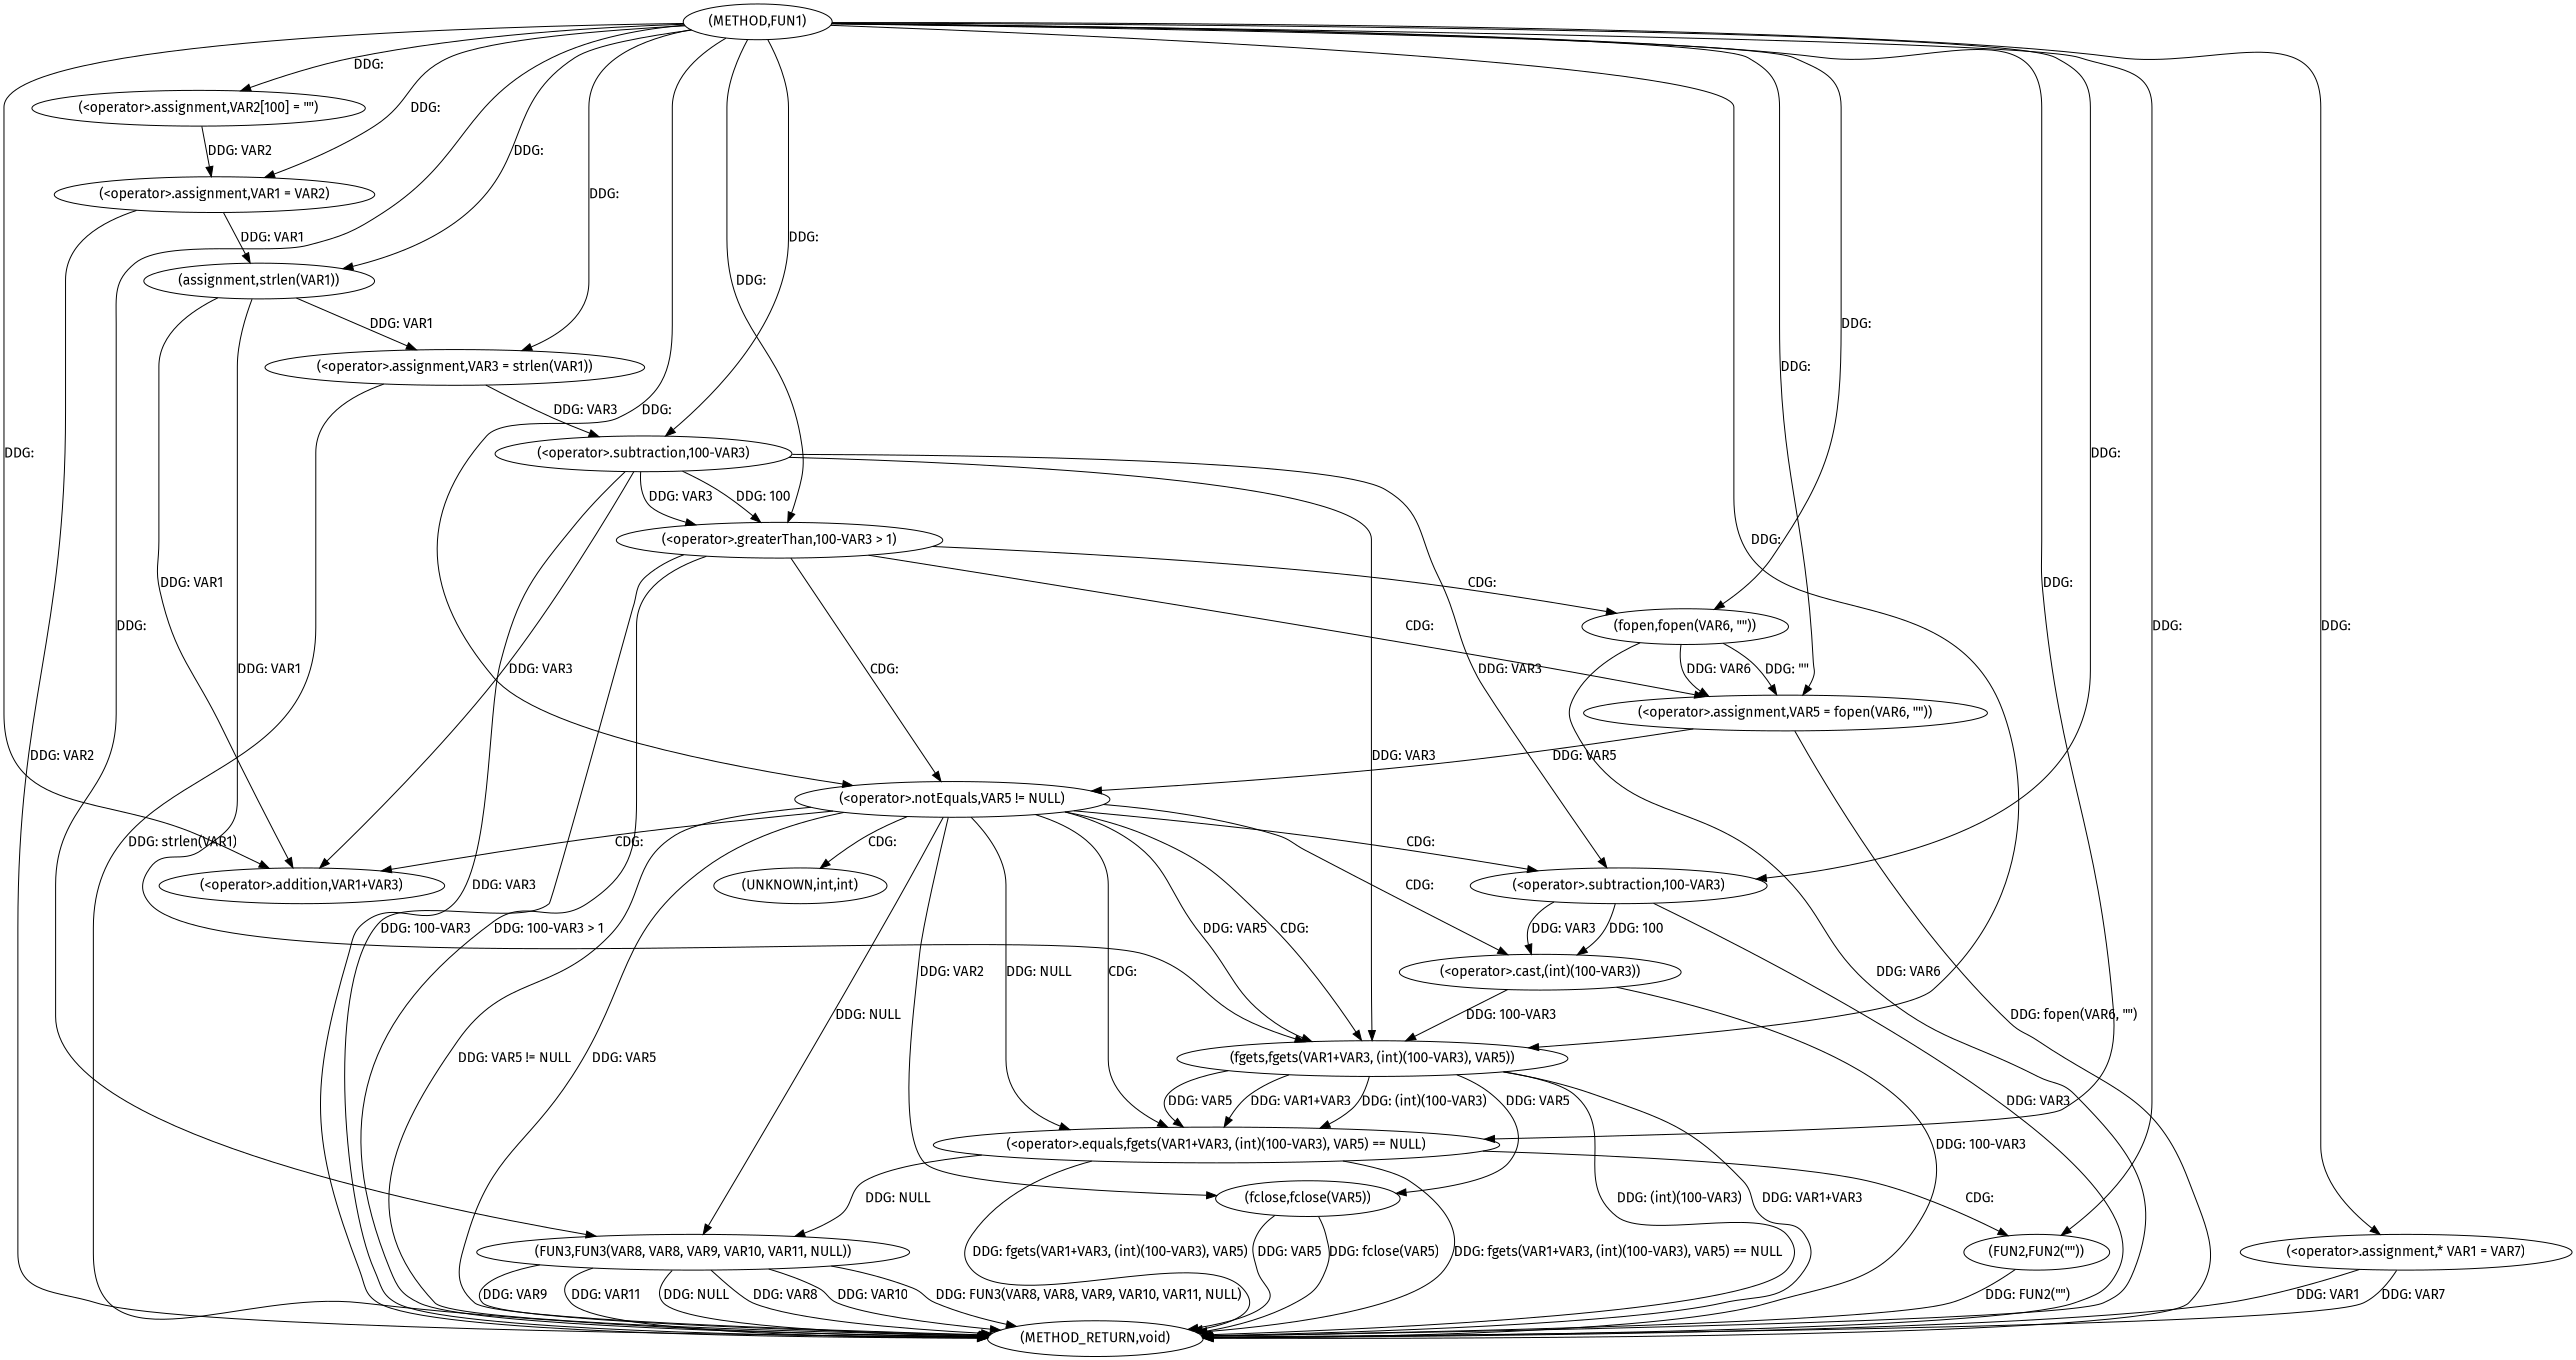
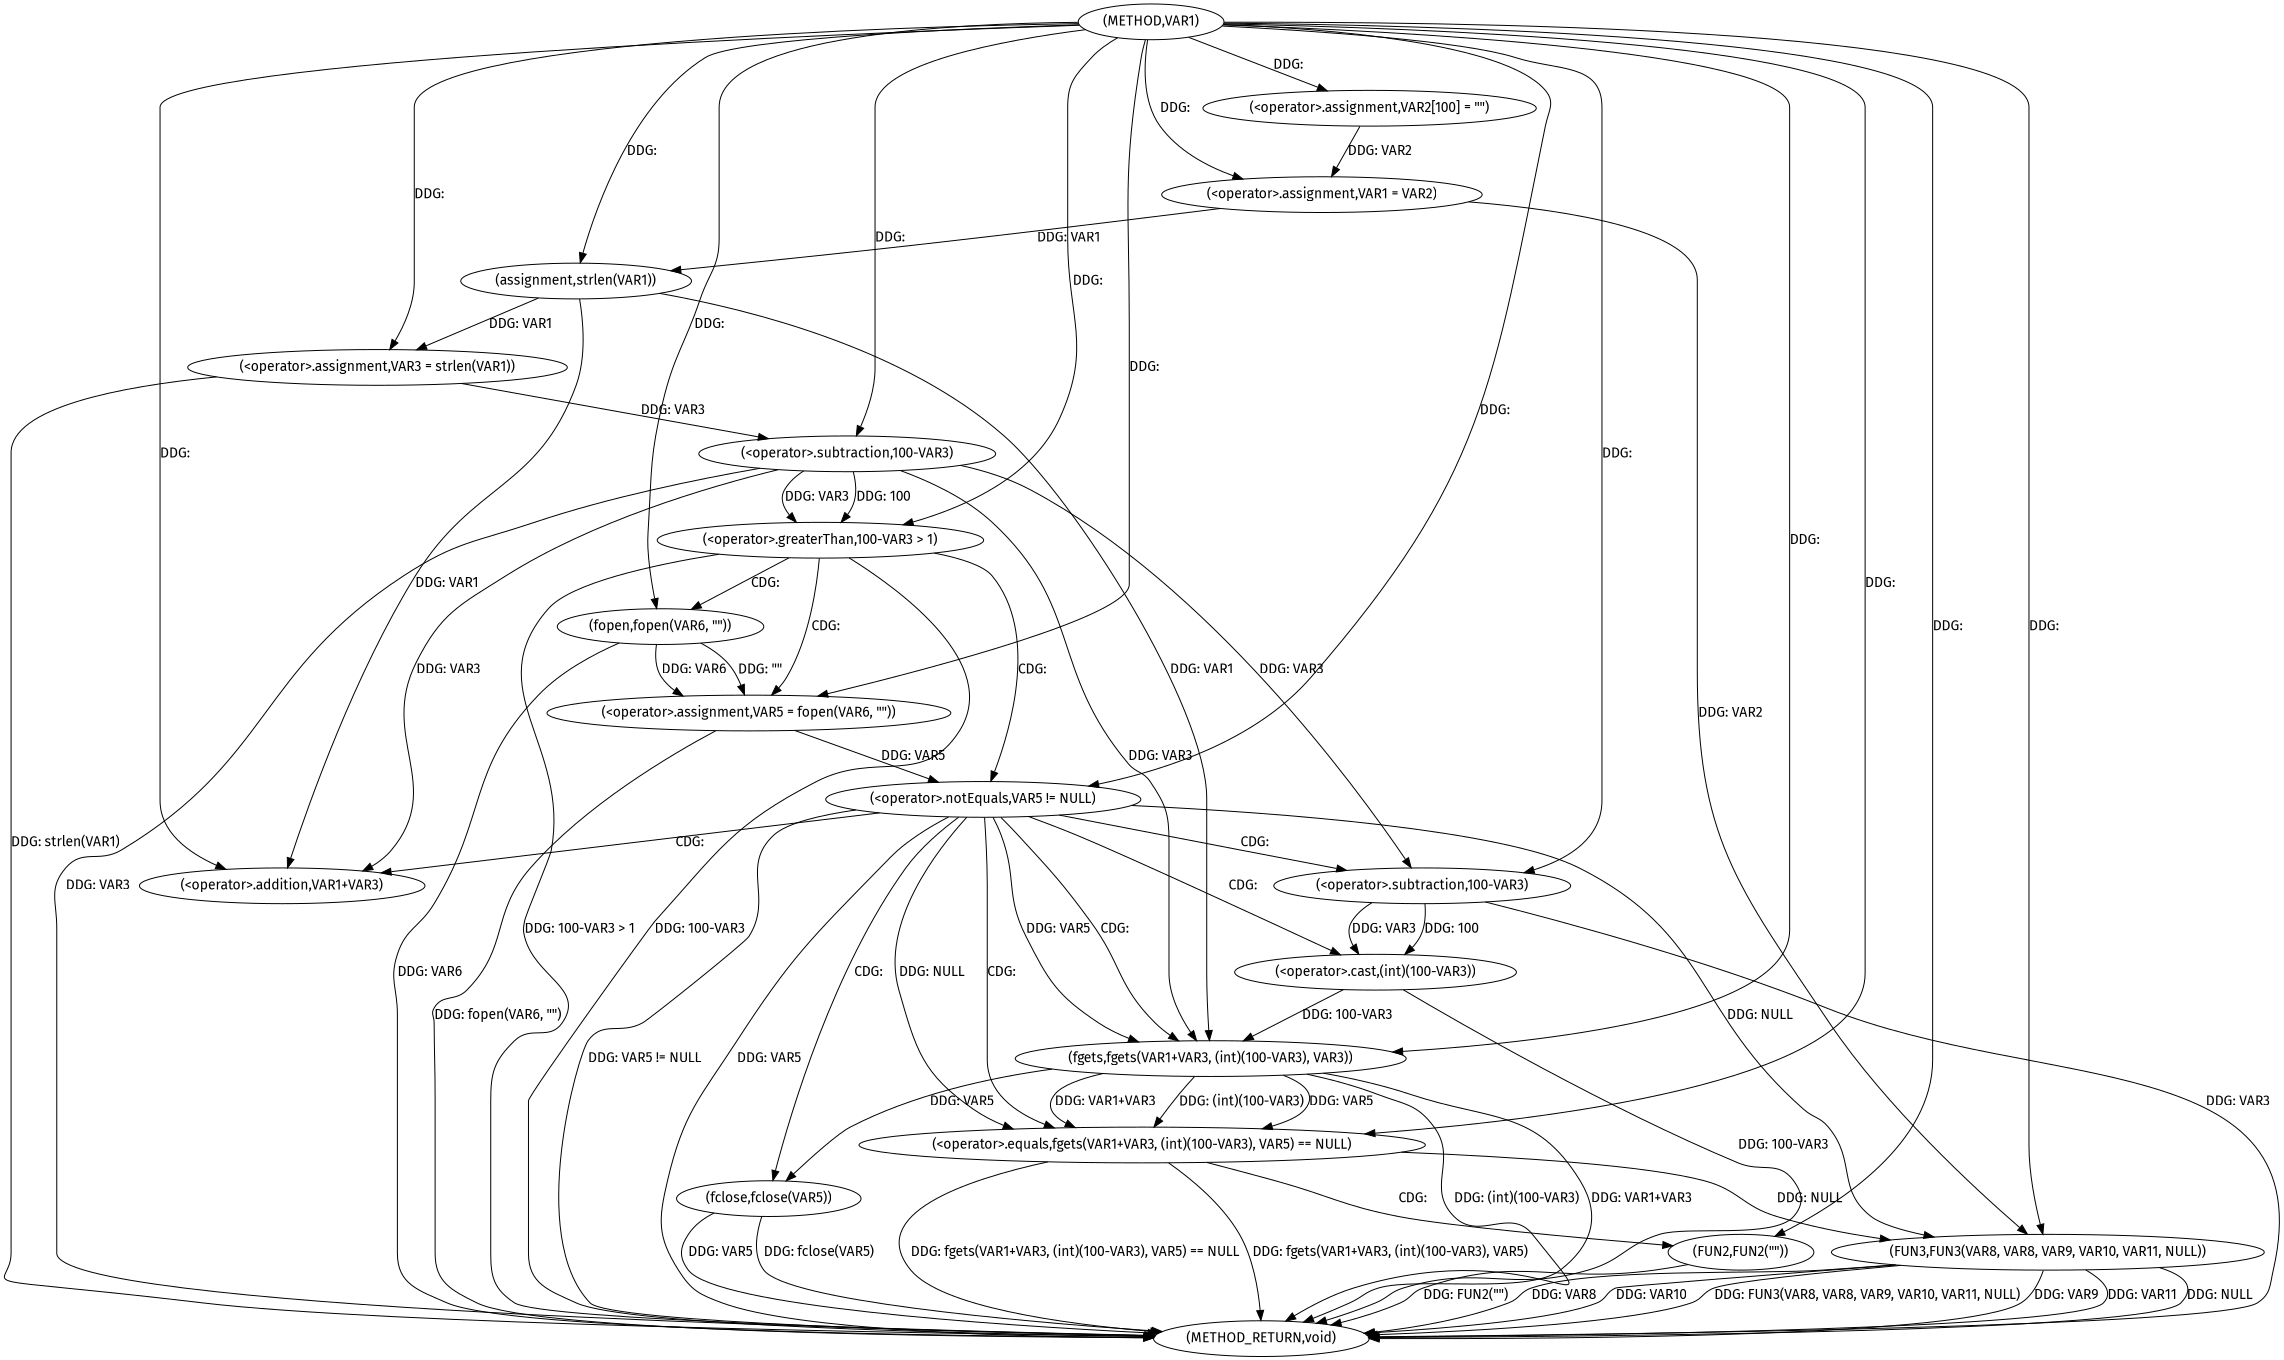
node "(METHOD,FUN1)": label "(METHOD,FUN1)" -> "(METHOD,VAR1)"
node "(UNKNOWN,int,int)": removed
edge "(<operator>.notEquals,VAR5 != NULL)" -> "(fclose,fclose(VAR5))": label "DDG: VAR2" -> "CDG: "
node "(fgets,fgets(VAR1+VAR3, (int)(100-VAR3), VAR5))": label "(fgets,fgets(VAR1+VAR3, (int)(100-VAR3), VAR5))" -> "(fgets,fgets(VAR1+VAR3, (int)(100-VAR3), VAR3))"
edge "(<operator>.assignment,VAR1 = VAR2)" -> "(METHOD_RETURN,void)": now "(<operator>.assignment,VAR1 = VAR2)" -> "(FUN3,FUN3(VAR8, VAR8, VAR9, VAR10, VAR11, NULL))"
node "(<operator>.assignment,* VAR1 = VAR7)": removed
